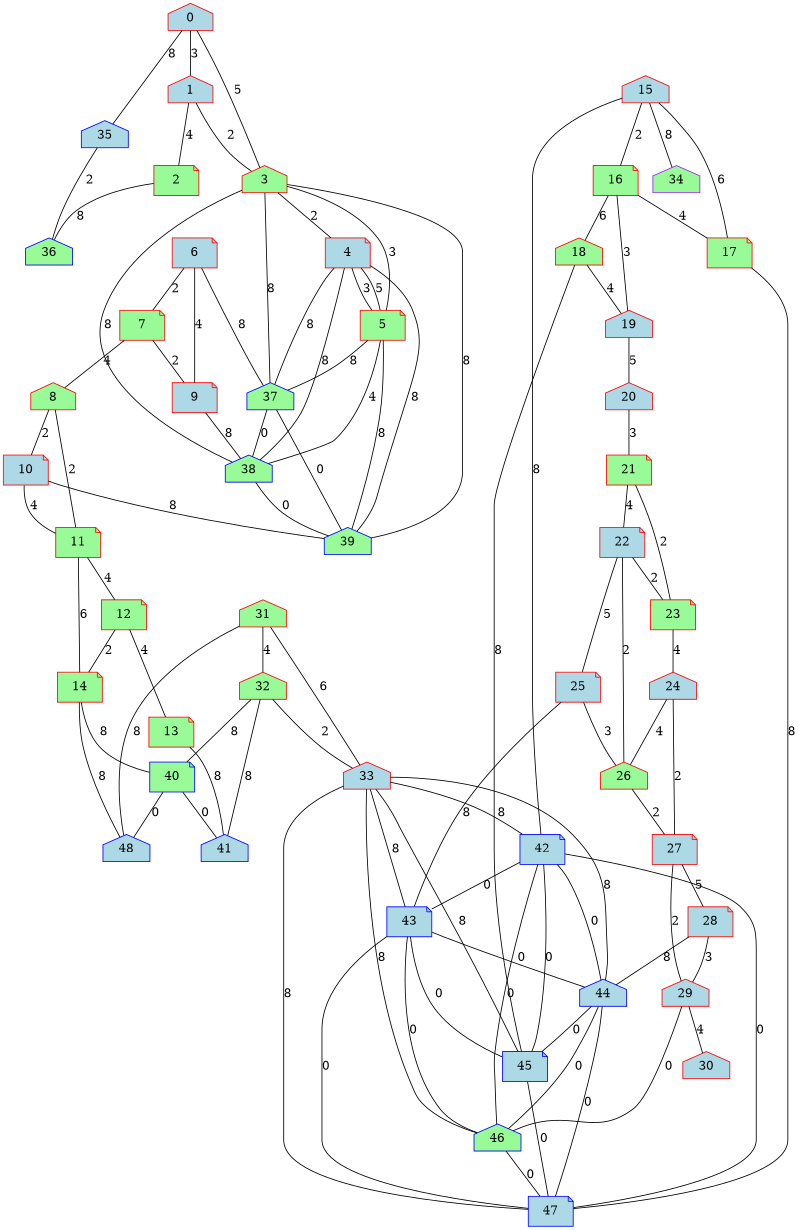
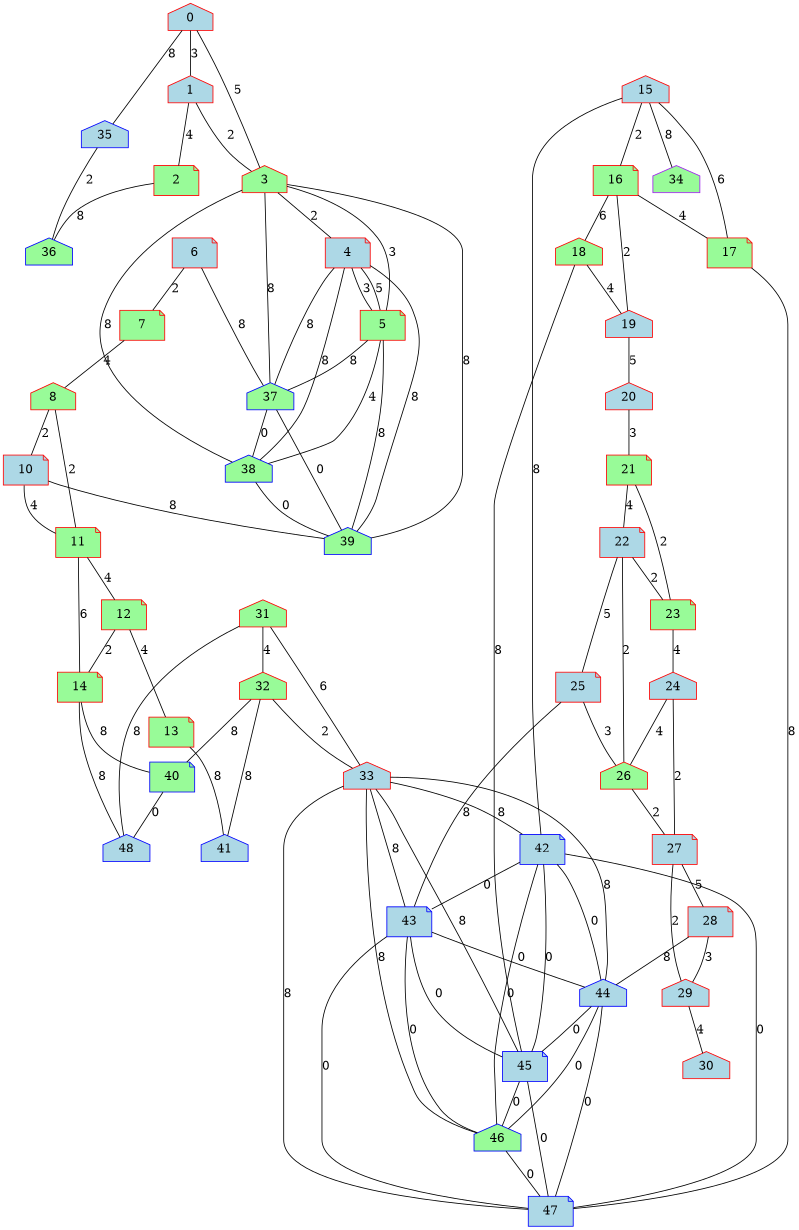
edge "16" -- "19": label "3" -> "2"
node "9": removed
edge "40" -- "41": removed, label "0"
edge "29" -- "46": now "45" -- "46"
